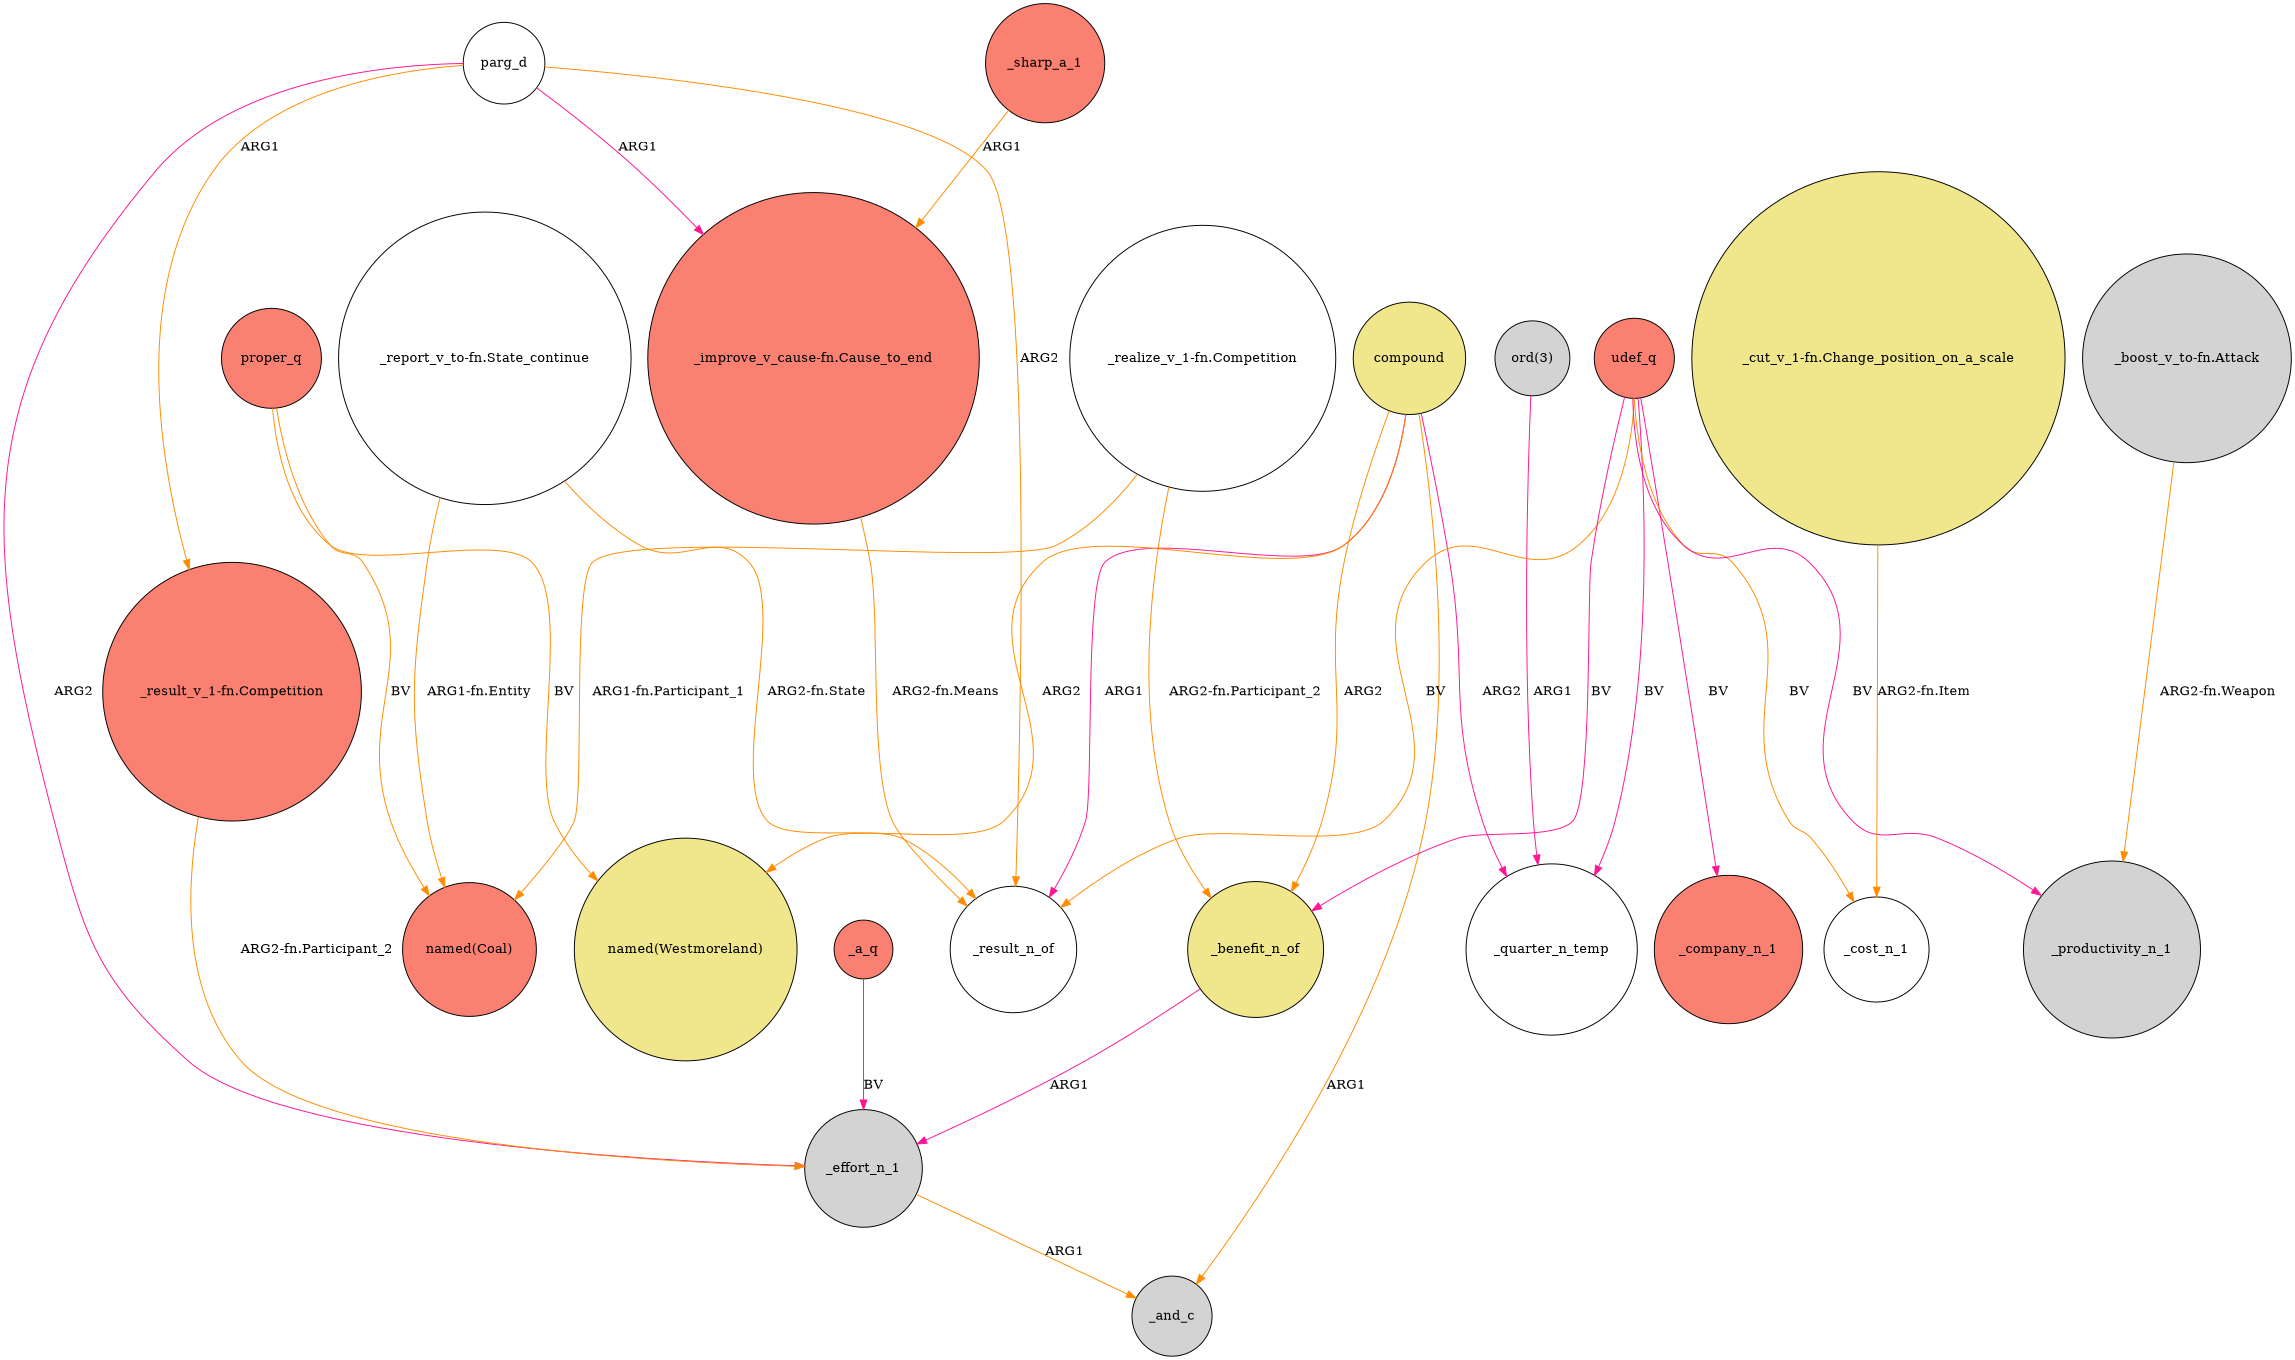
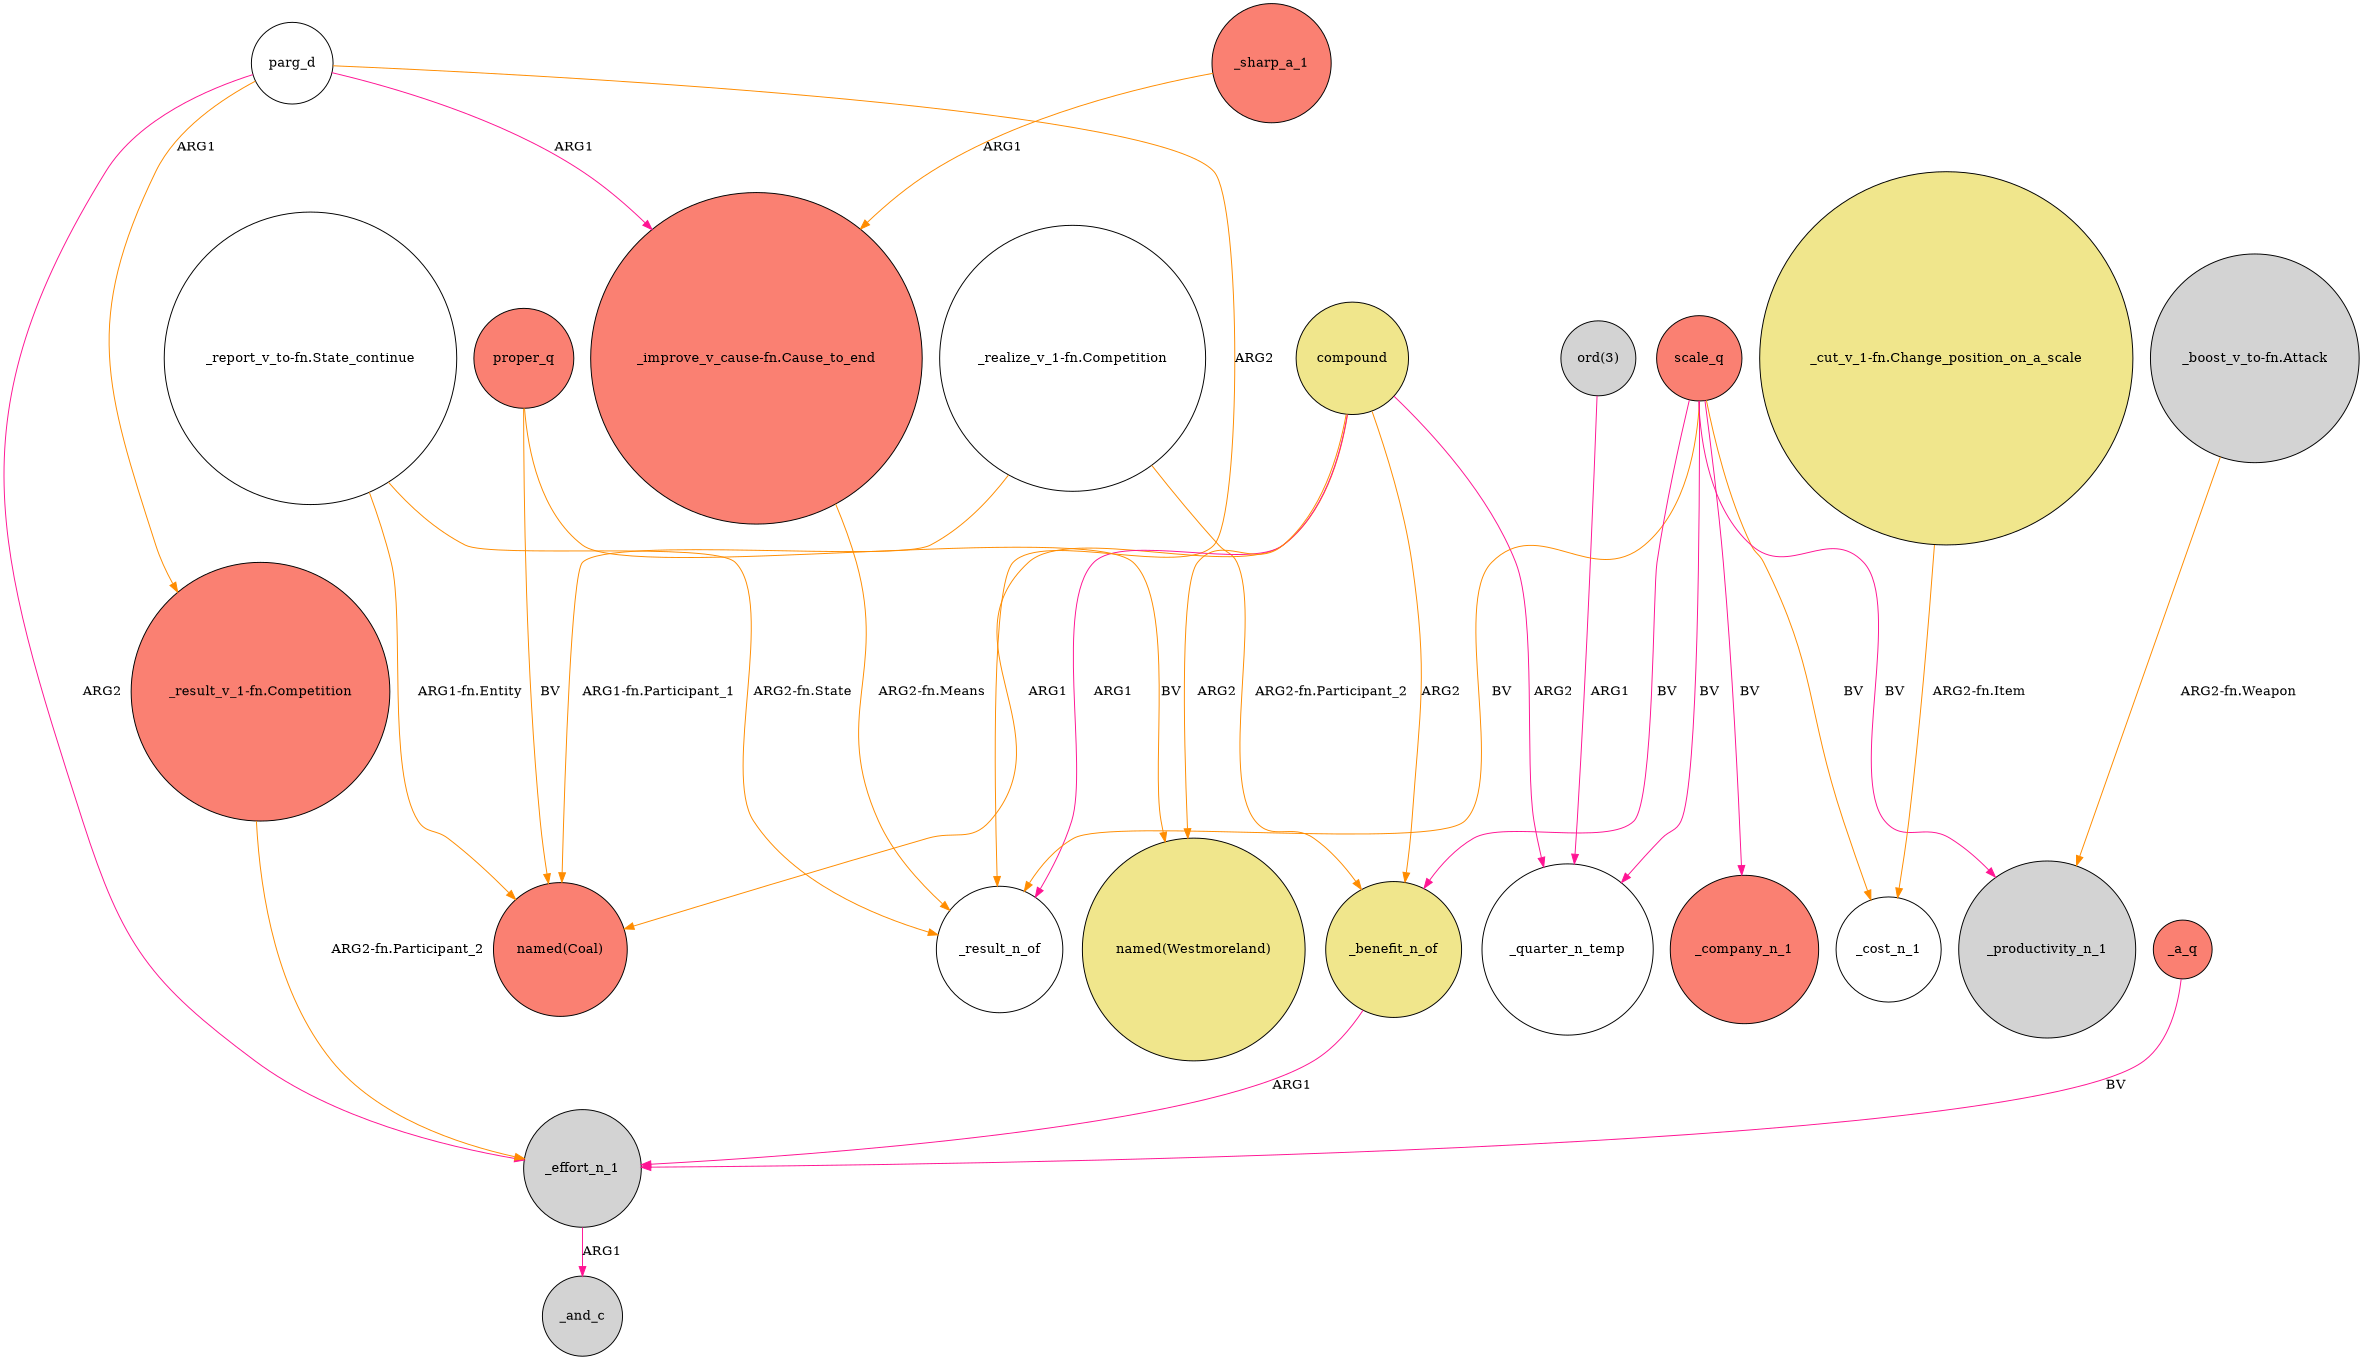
node "udef_q": label "udef_q" -> "scale_q"
edge "compound" -> "_and_c": now "compound" -> "named(Coal)"
edge "_effort_n_1" -> "_and_c": color darkorange -> deeppink
